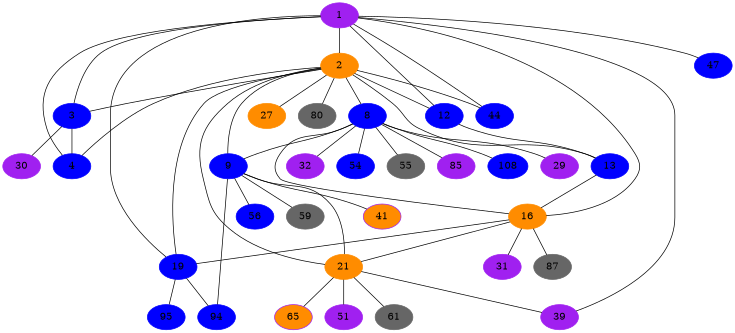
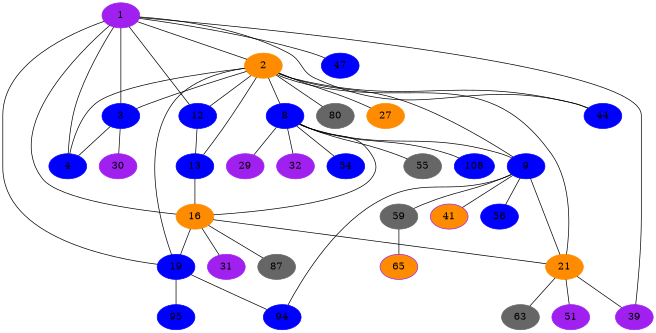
node "85": removed
edge "21" -- "65": now "59" -- "65"
node "61": label "61" -> "63"
